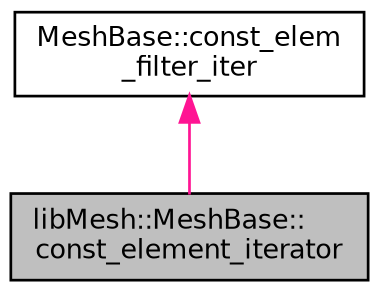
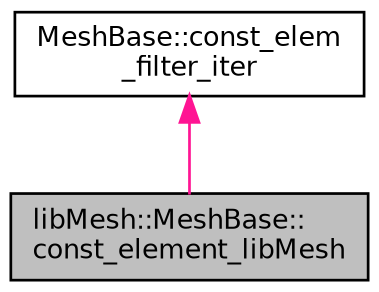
node "libMesh::MeshBase:: const_element_iterator": label "libMesh::MeshBase:: const_element_iterator" -> "libMesh::MeshBase:: const_element_libMesh"
